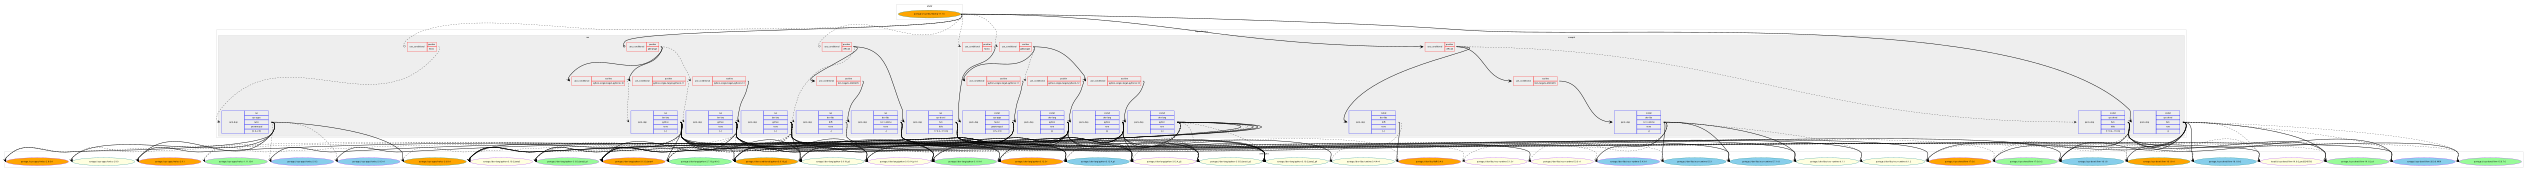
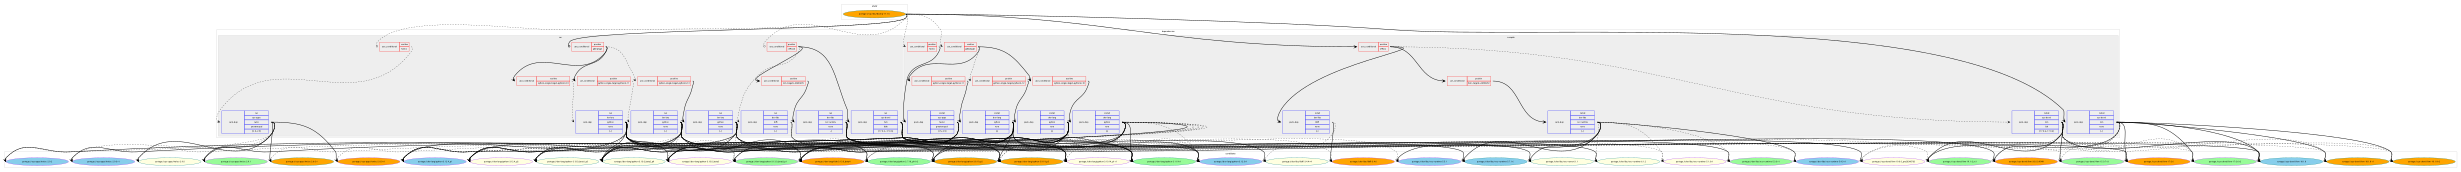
node "portage://sys-apps/hwloc-2.9.1": fillcolor orange -> palegreen
node "portage://sys-apps/hwloc-1.11.13-r1": removed
node "portage://dev-lang/python-3.13.0_beta4": label "portage://dev-lang/python-3.13.0_beta4" -> "portage://dev-lang/tilde-3.13.0_beta4"
node "portage://dev-conditional/python-3.8.19_p2": label "portage://dev-conditional/python-3.8.19_p2" -> "portage://dev-lang/python-3.8.19_p2"
node "portage://dev-lang/python-3.9.19_p3": fillcolor lightyellow -> orange
node "portage://dev-lang/python-3.11.9-r1": color purple -> teal
node "portage://dev-lang/python-3.12.3-r1": fillcolor orange -> skyblue
node "portage://dev-lang/python-3.12.4_p1": color teal -> purple
node "portage://dev-libs/runtime-3.4.4-r4": label "portage://dev-libs/runtime-3.4.4-r4" -> "portage://dev-libs/libffi-3.4.4-r4"
node "portage://dev-libs/rocr-runtime-5.3.3-r1": fillcolor lightyellow -> palegreen
node "portage://dev-libs/rocr-runtime-5.5.1": color teal -> purple
node "portage://dev-libs/rocr-runtime-6.1.1": label "portage://dev-libs/rocr-runtime-6.1.1" -> "portage://dev-libs/rocr-none-6.1.1"
node "portage://sys-devel/llvm-18.1.8-r2": fillcolor skyblue -> orange
node "install://sys-devel/llvm-19.0.0_pre20240720": label "install://sys-devel/llvm-19.0.0_pre20240720" -> "portage://sys-devel/llvm-19.0.0_pre20240720"
node "portage://sys-devel/llvm-20.0.0.9999": fillcolor skyblue -> orange
